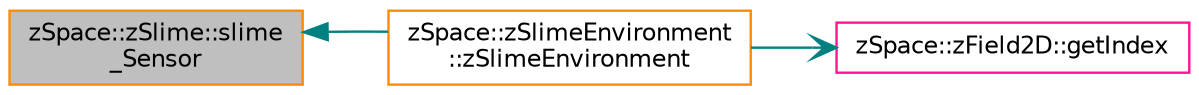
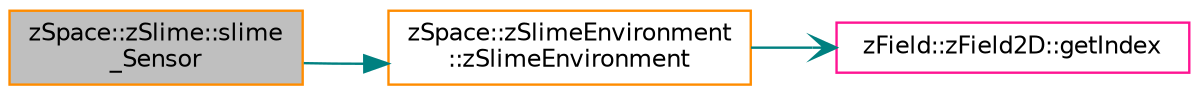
edge "zSpace::zSlimeEnvironment ::zSlimeEnvironment" -> "zSpace::zSlime::slime _Sensor": reversed
node "zSpace::zField2D::getIndex": label "zSpace::zField2D::getIndex" -> "zField::zField2D::getIndex"
